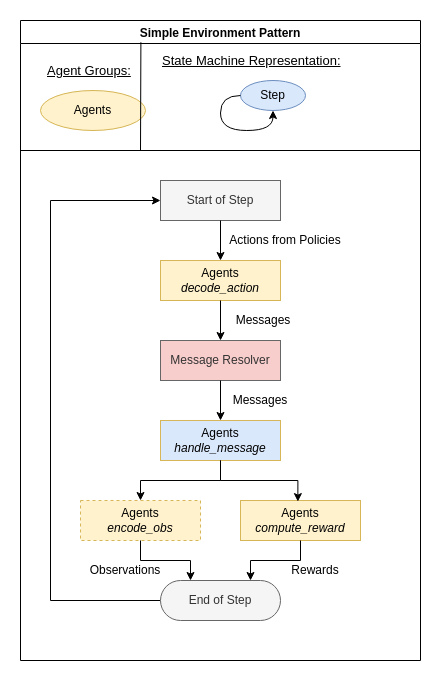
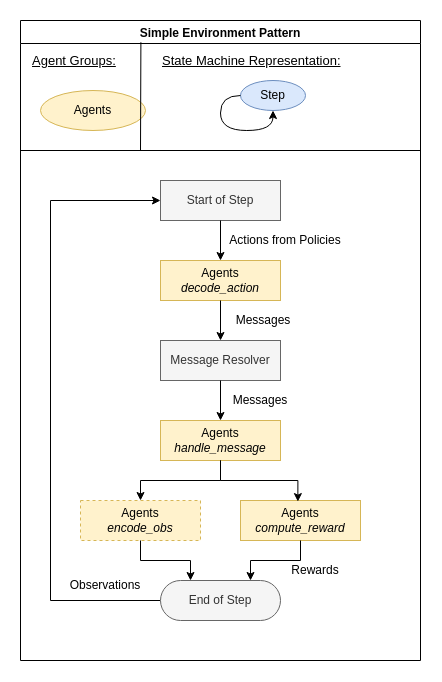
node "Agent Groups:": moved (96, 71) -> (81, 61)
node "Message Resolver": fillcolor #f8cecc -> #f5f5f5
node "Agents handle_message": fillcolor #dae8fc -> #fff2cc
node "Observations": moved (126, 571) -> (106, 586)
